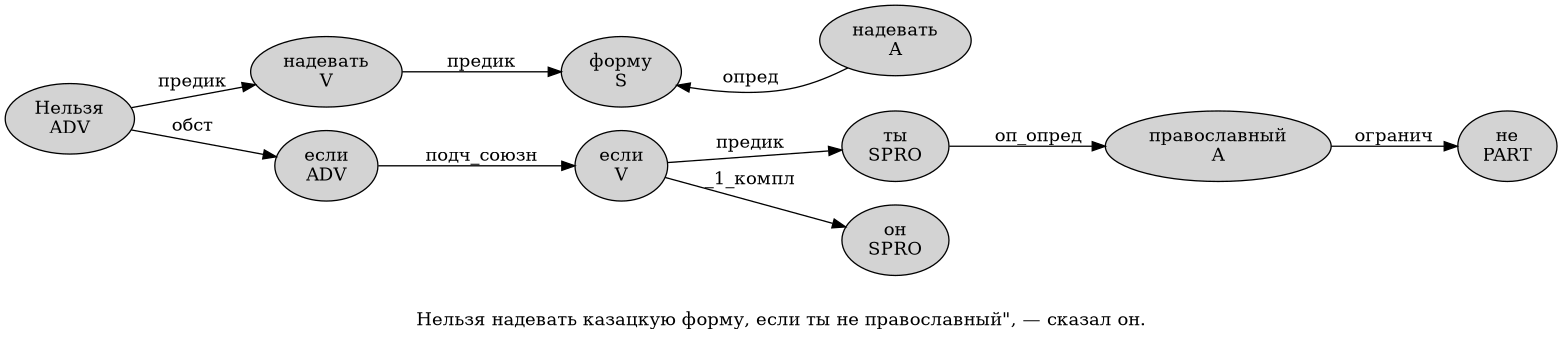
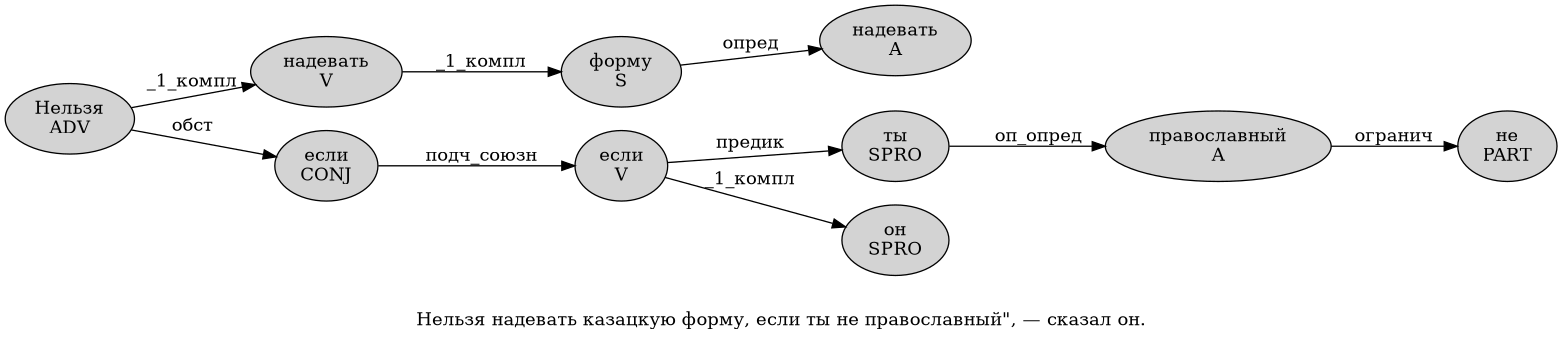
edge "надевать V" -> "форму S": label "предик" -> "_1_компл"
edge "Нельзя ADV" -> "надевать V": label "предик" -> "_1_компл"
edge "надевать A" -> "форму S": reversed
node "если ADV": label "если ADV" -> "если CONJ"
